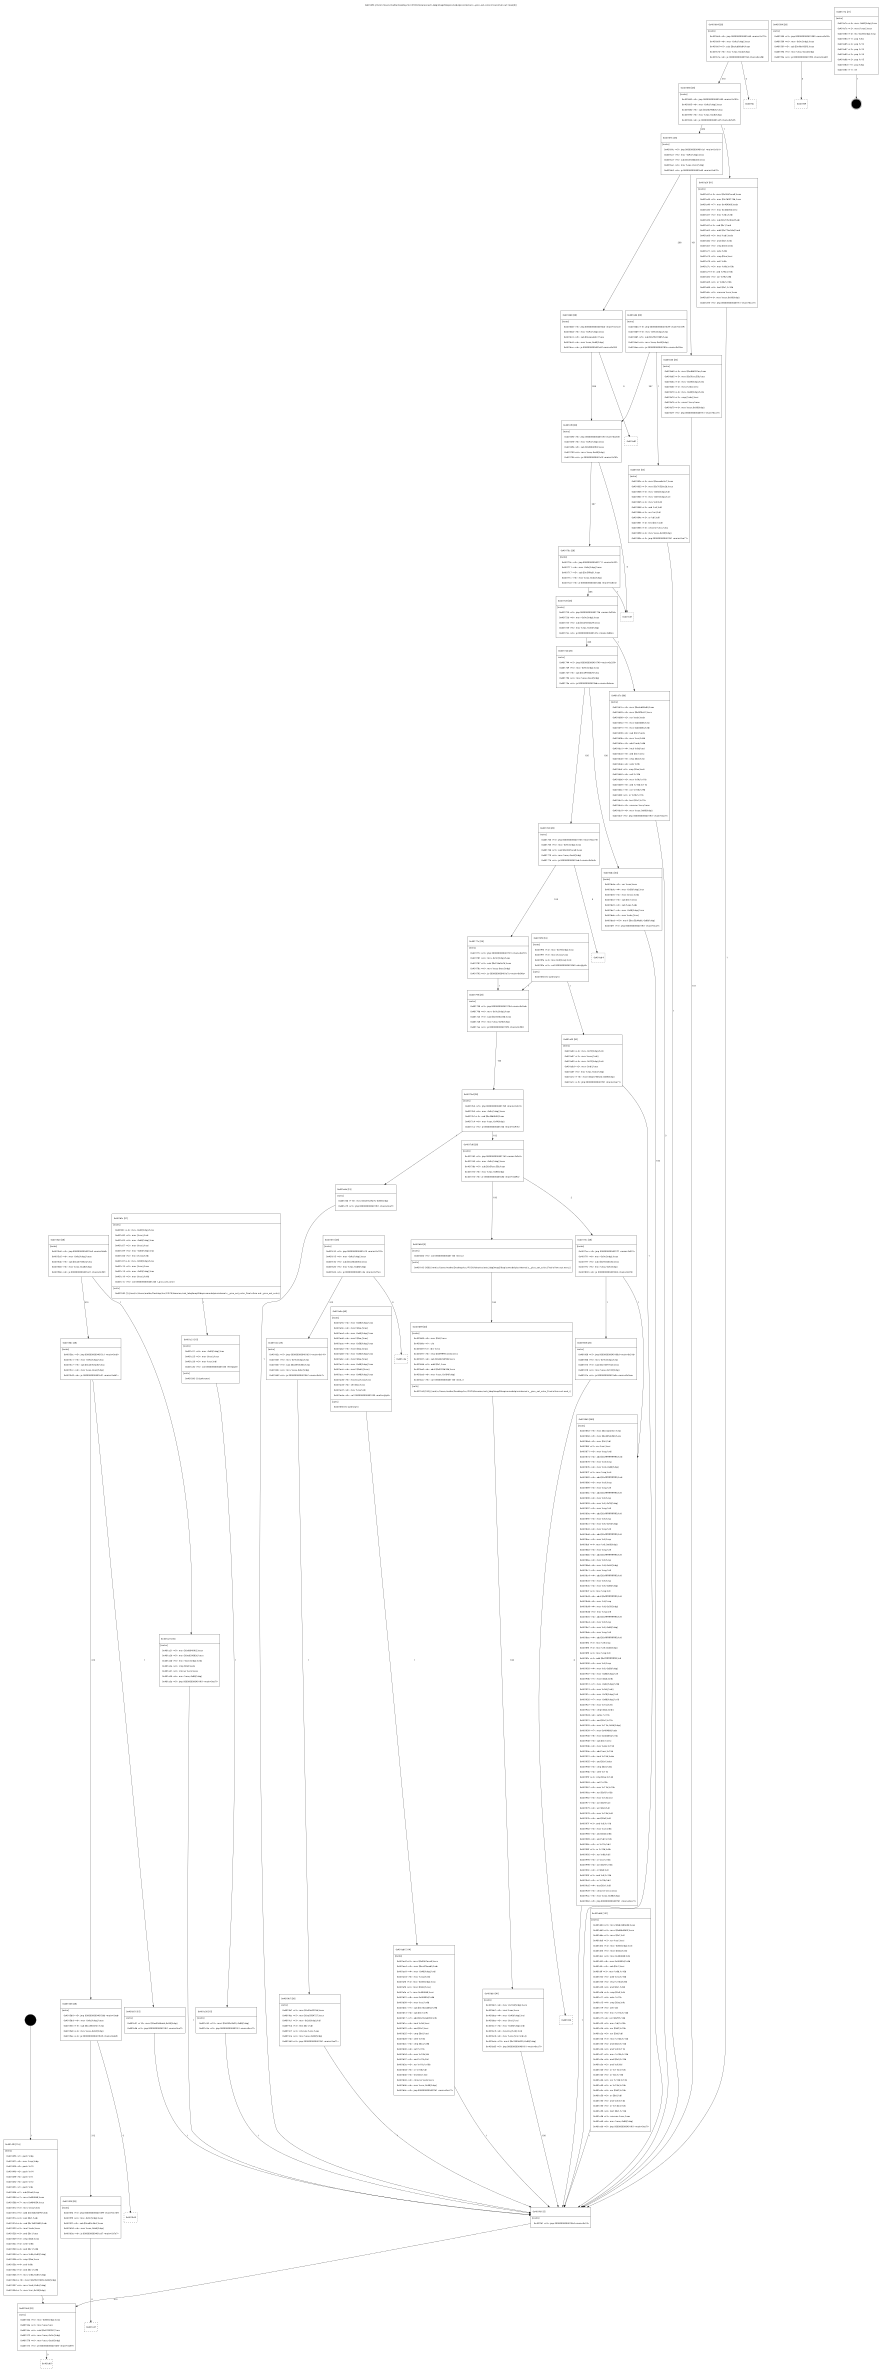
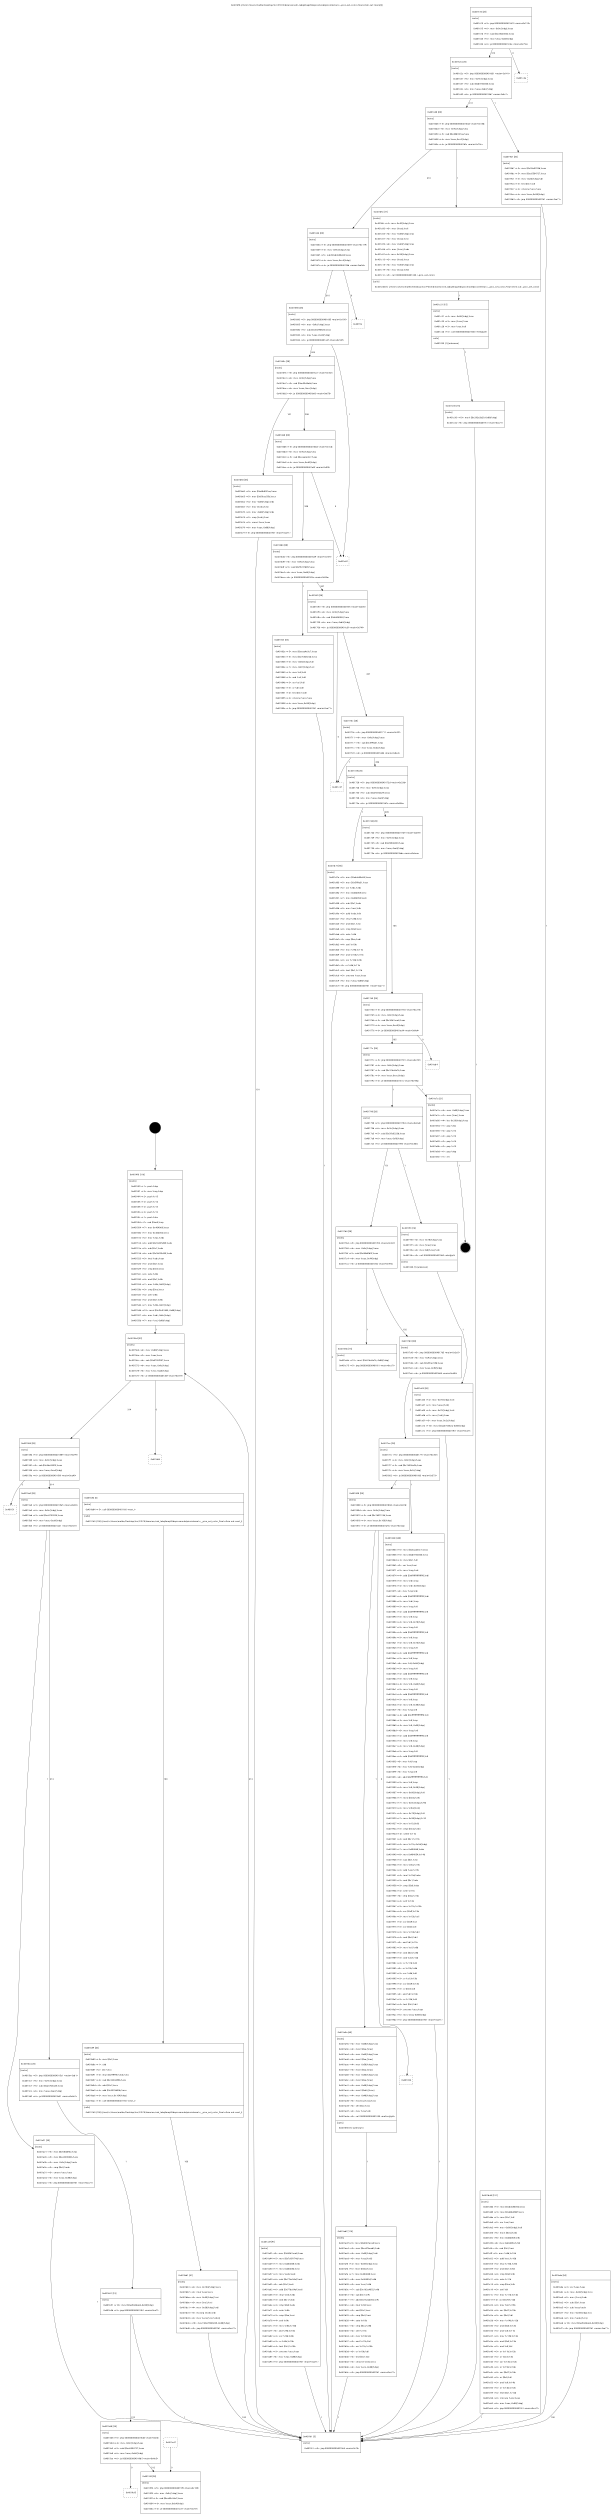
node "0x401648 [28]": added
edge "0x401680 [28]" -> "0x401a3f [91]": now "0x401680 [28]" -> "0x401e8f"
edge "0x4016b8 [28]" -> "0x4016f0 [28]": now "0x4016b8 [28]" -> "0x4016d4 [28]"
edge "0x401744 [28]" -> "0x401bda [34]": removed, label "100"
edge "0x4019f3 [16]" -> "0x401798 [28]": reversed
edge "0x40177c [28]" -> "0x401e7a [21]": added, label "1"
edge "0x4017d0 [28]" -> "0x401b84 [5]": removed, label "100"
edge "0x401564 [32]" -> "0x401584 [28]": added, label "314"
edge "0x401584 [28]" -> "0x4015a0 [28]": added, label "314"
edge "0x4015bc [28]" -> "0x4015d8 [28]": now "0x401b51 [15]" -> "0x4015d8 [28]"
edge "0x401808 [28]" -> "0x401a9a [69]": added, label "1"
edge "0x401e6b [15]" -> "0x401f61 [5]": removed, label "1"
edge "0x4015f4 [28]" -> "0x401cd7": reversed
